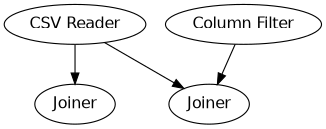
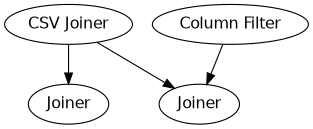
node "CSV Reader": label "CSV Reader" -> "CSV Joiner"
